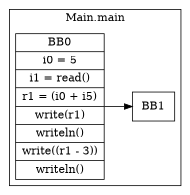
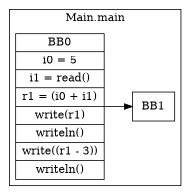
node "BB0": text "r1 = (i0 + i5)" -> "r1 = (i0 + i1)"
